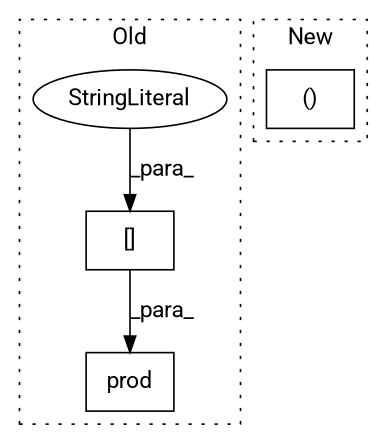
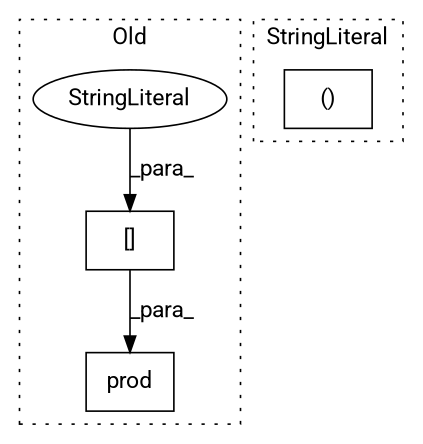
cluster "New": label "New" -> "StringLiteral"
